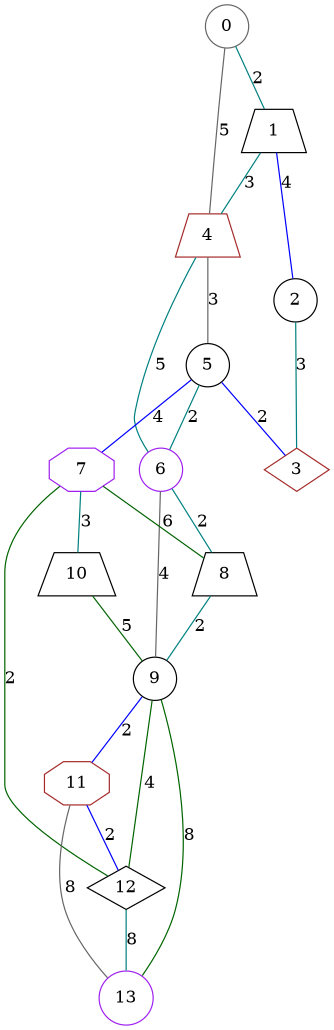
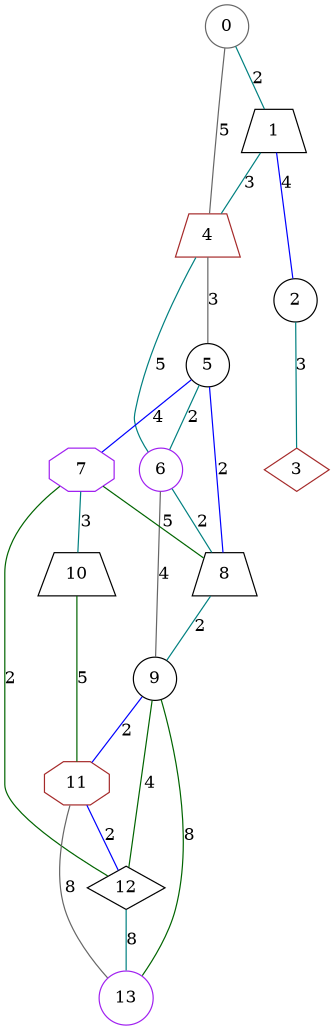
edge "5" -- "3": now "5" -- "8"
edge "7" -- "8": label "6" -> "5"
edge "10" -- "9": now "10" -- "11"
